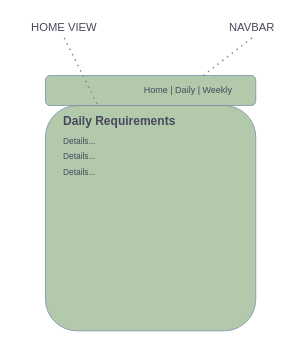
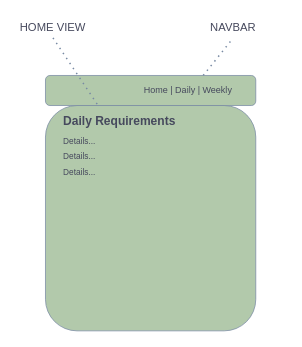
node "HOME VIEW": moved (64, 27) -> (53, 27)
node "NAVBAR": moved (252, 27) -> (233, 27)
